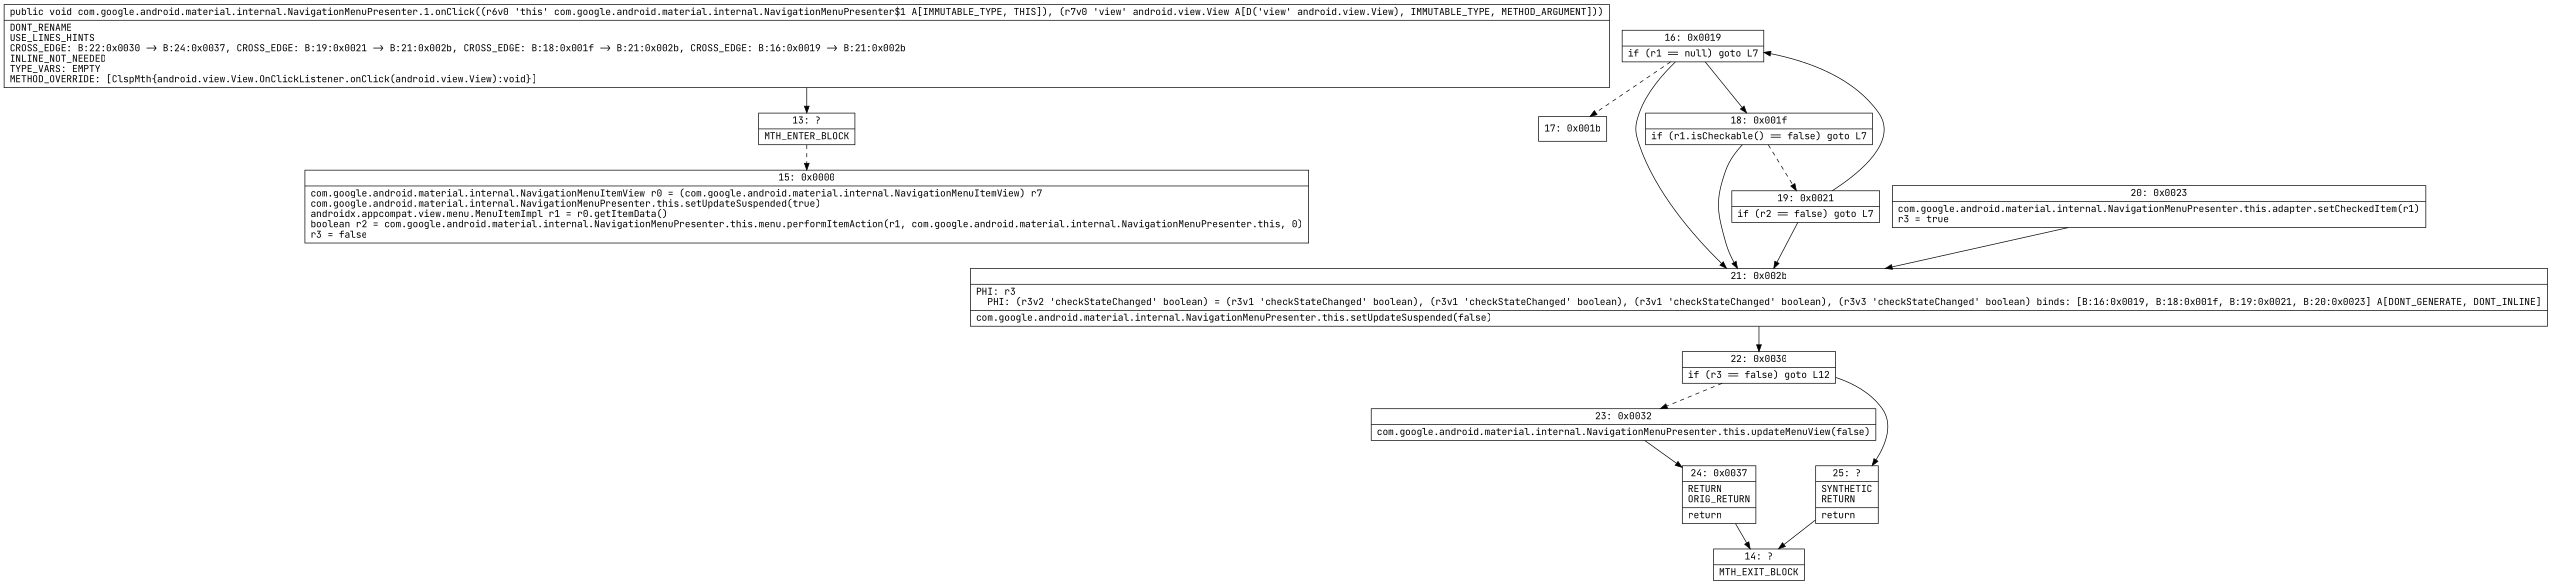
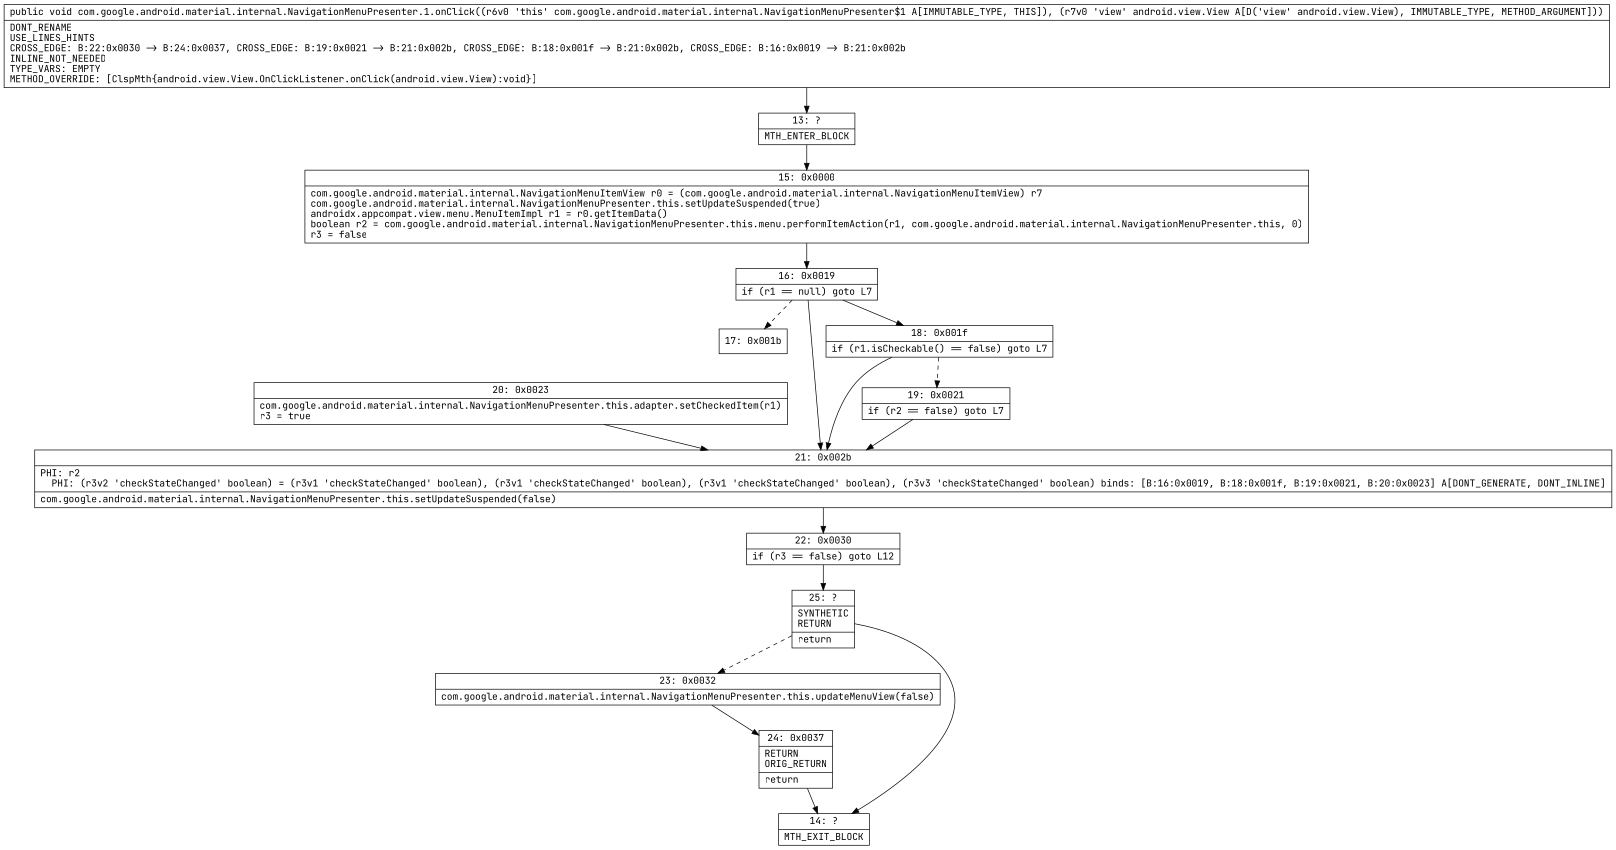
edge "19: 0x0021" -> "16: 0x0019": now "15: 0x0000" -> "16: 0x0019"
edge "13: ?" -> "15: 0x0000": style dashed -> solid
node "21: 0x002b": text "PHI: r3" -> "PHI: r2"
edge "22: 0x0030" -> "23: 0x0032": now "25: ?" -> "23: 0x0032"
